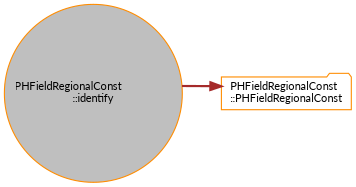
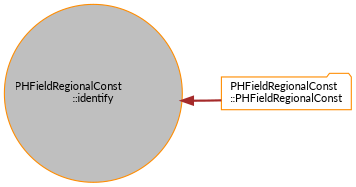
edge "PHFieldRegionalConst ::identify" -> "PHFieldRegionalConst ::PHFieldRegionalConst": reversed
